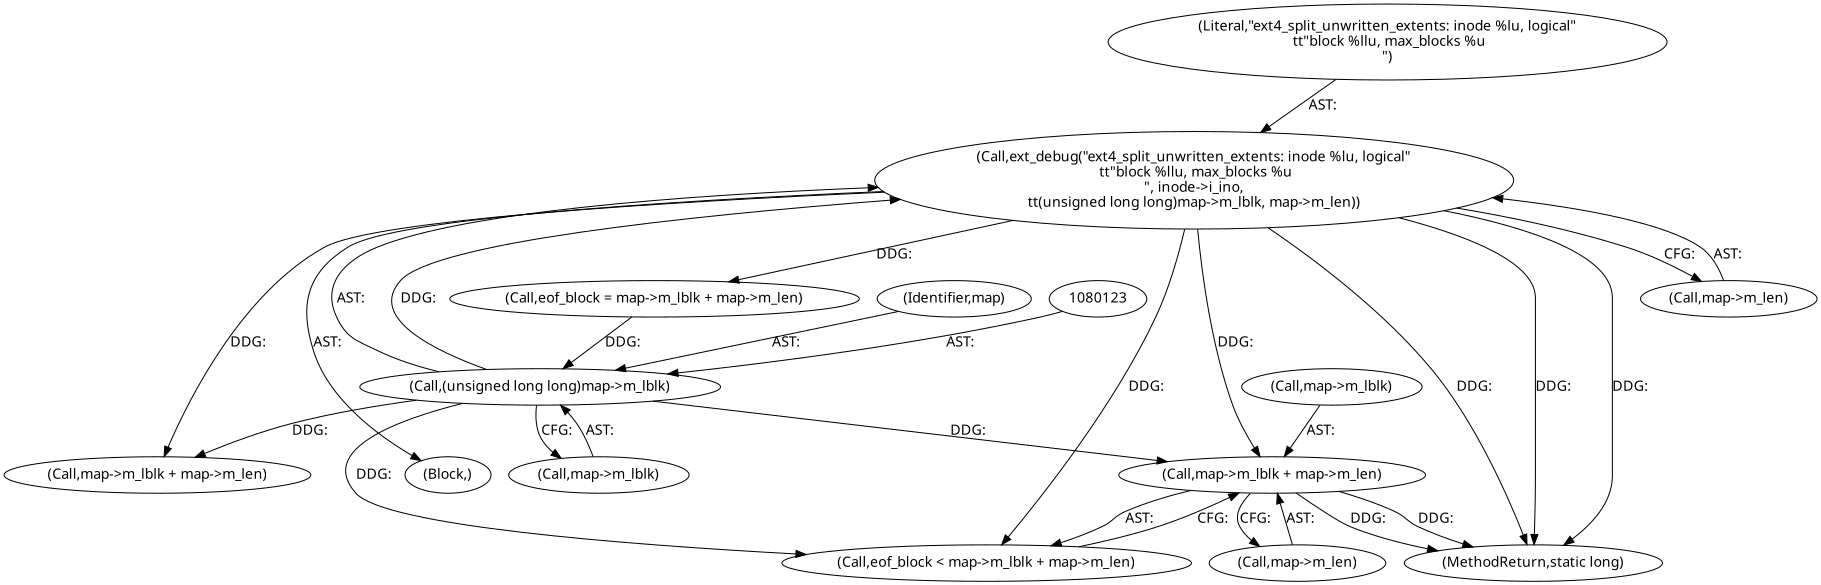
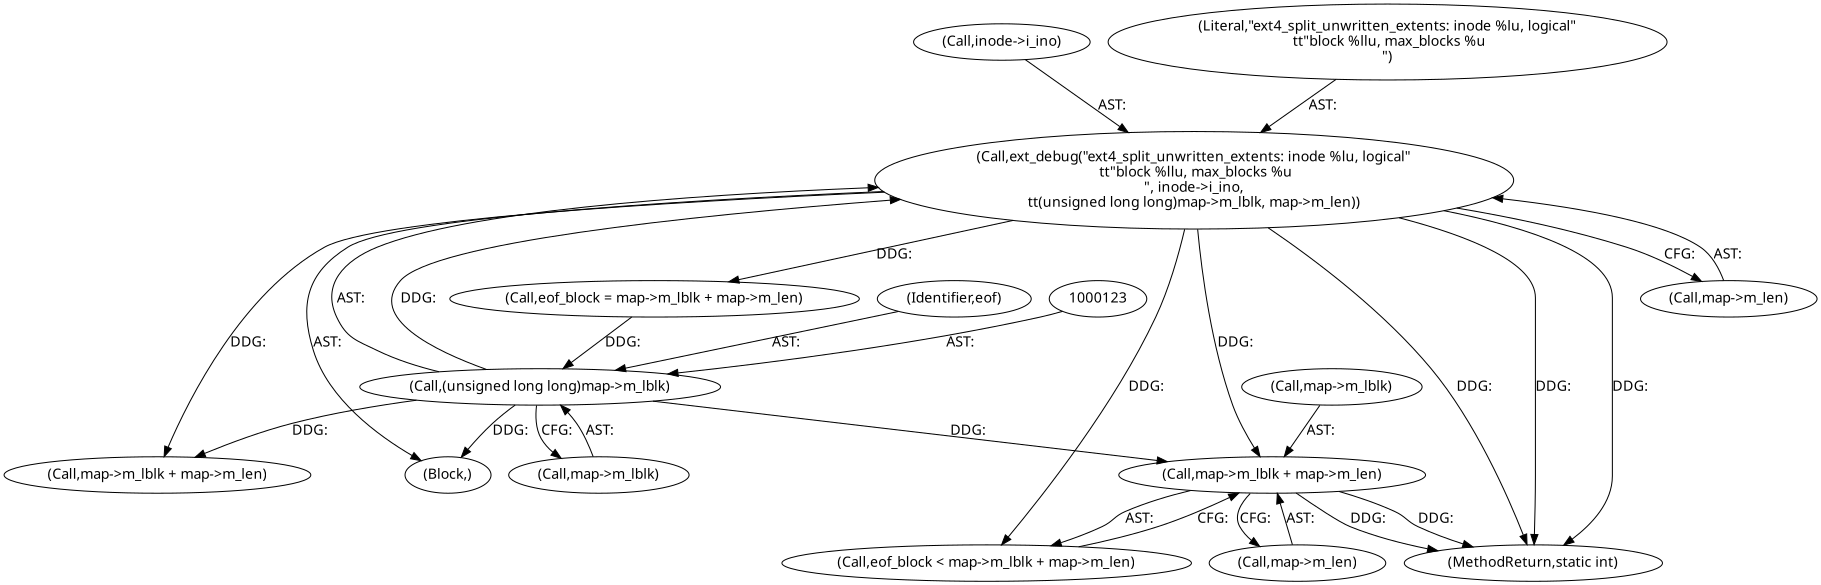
node "(Call,inode->i_ino)": added
node "(Identifier,map)": label "(Identifier,map)" -> "(Identifier,eof)"
node "1080123": label "1080123" -> "1000123"
edge "(Call,(unsigned long long)map->m_lblk)" -> "(Call,eof_block < map->m_lblk + map->m_len)": now "(Call,(unsigned long long)map->m_lblk)" -> "(Block,)"
node "(MethodReturn,static long)": label "(MethodReturn,static long)" -> "(MethodReturn,static int)"
